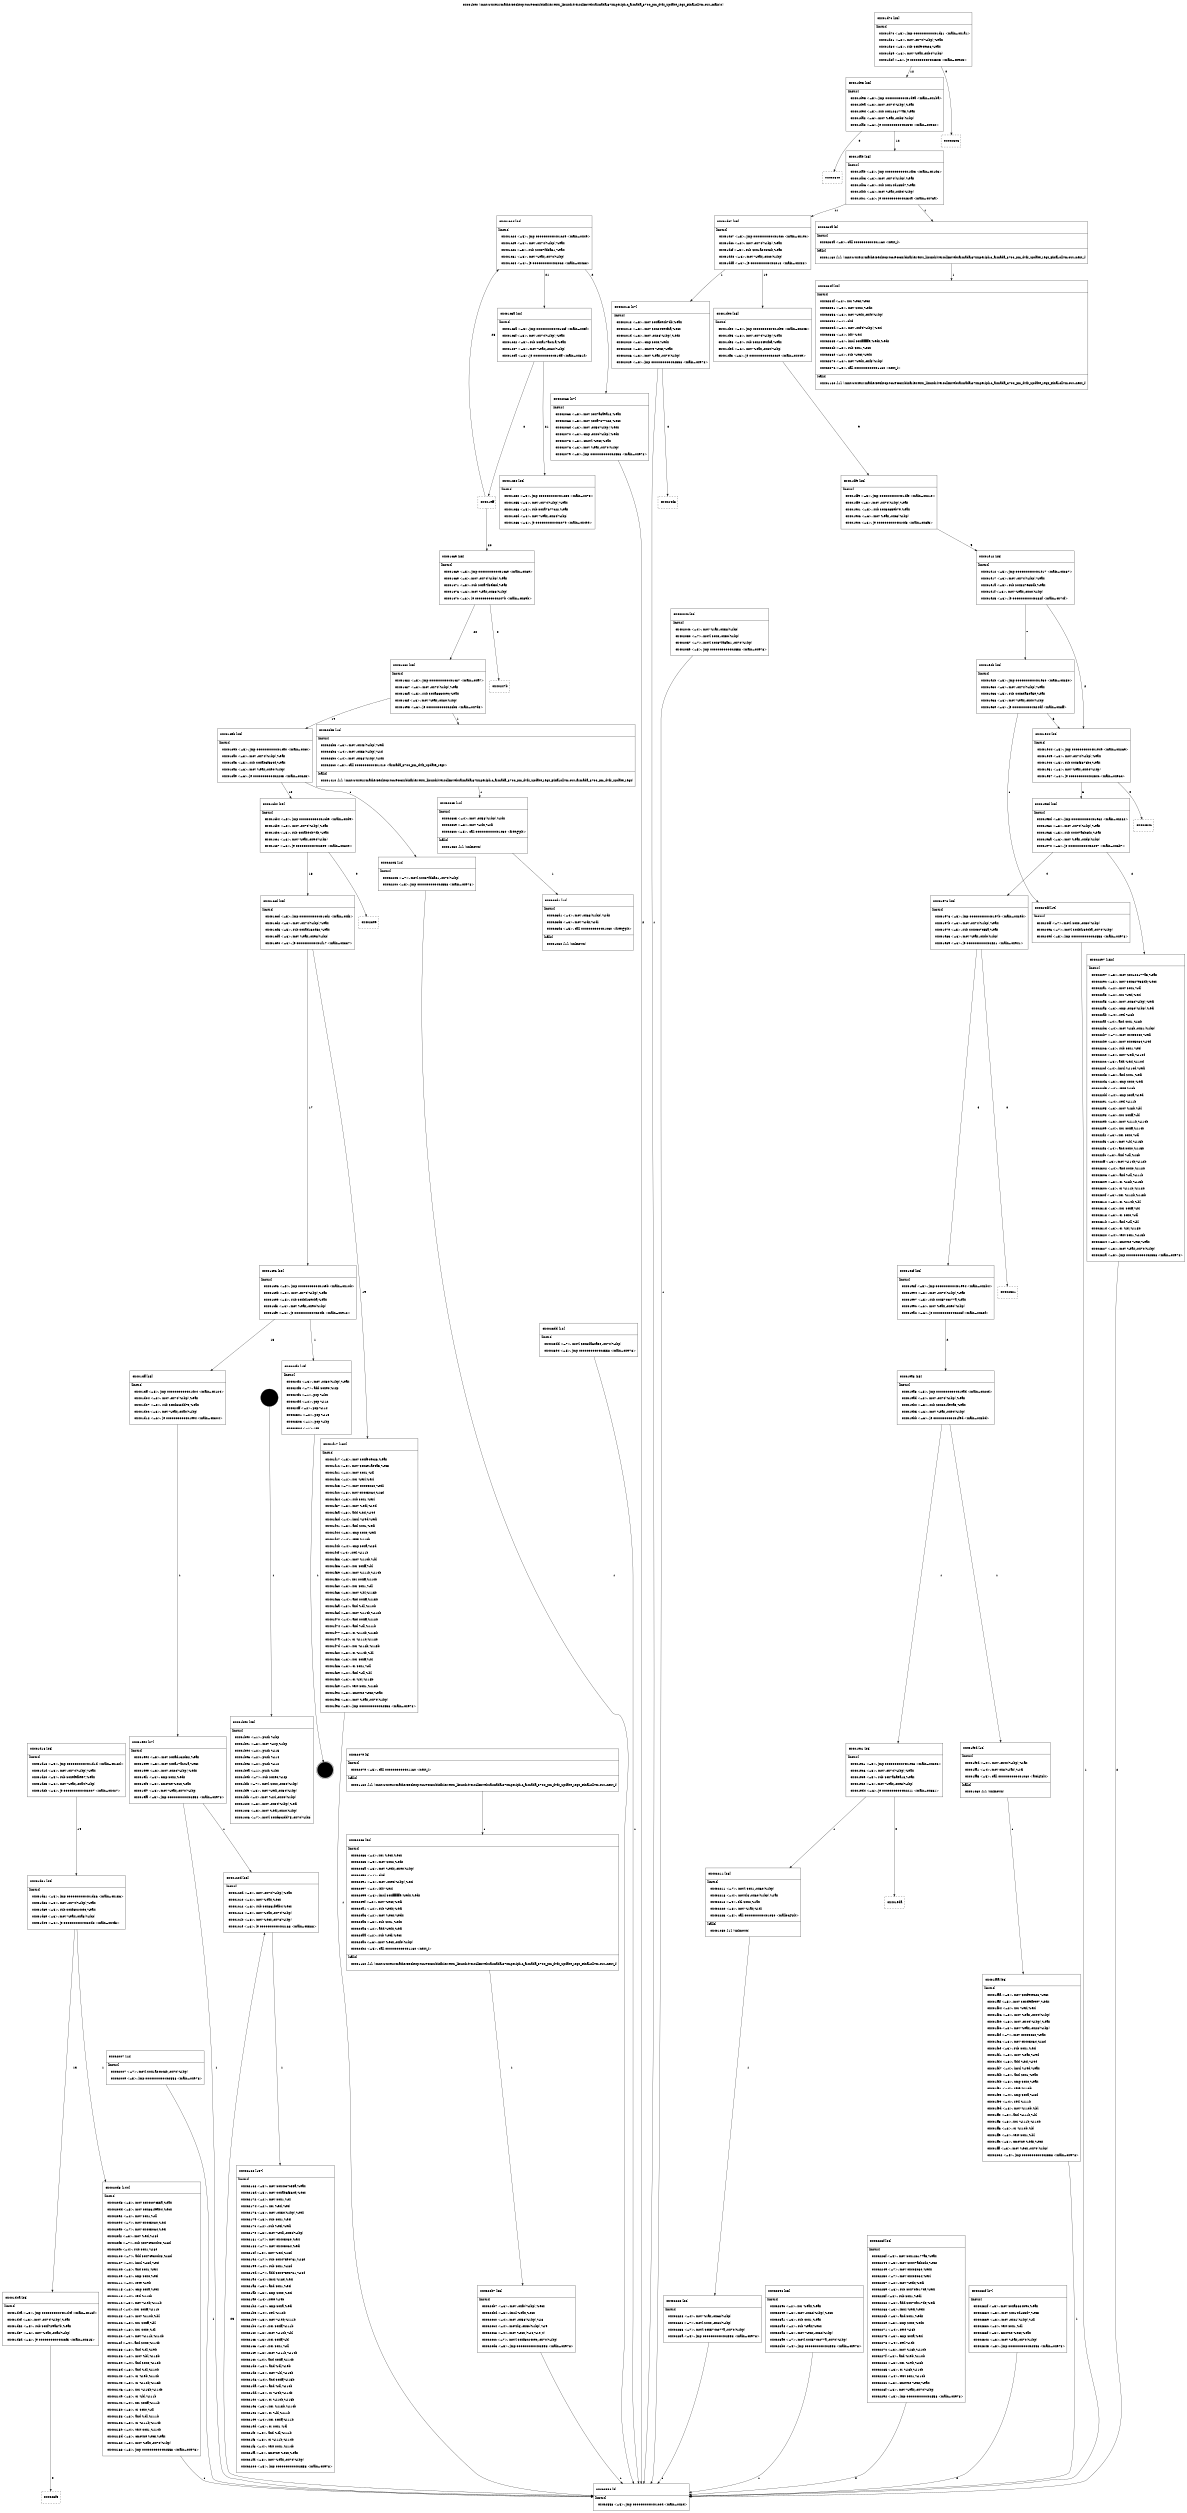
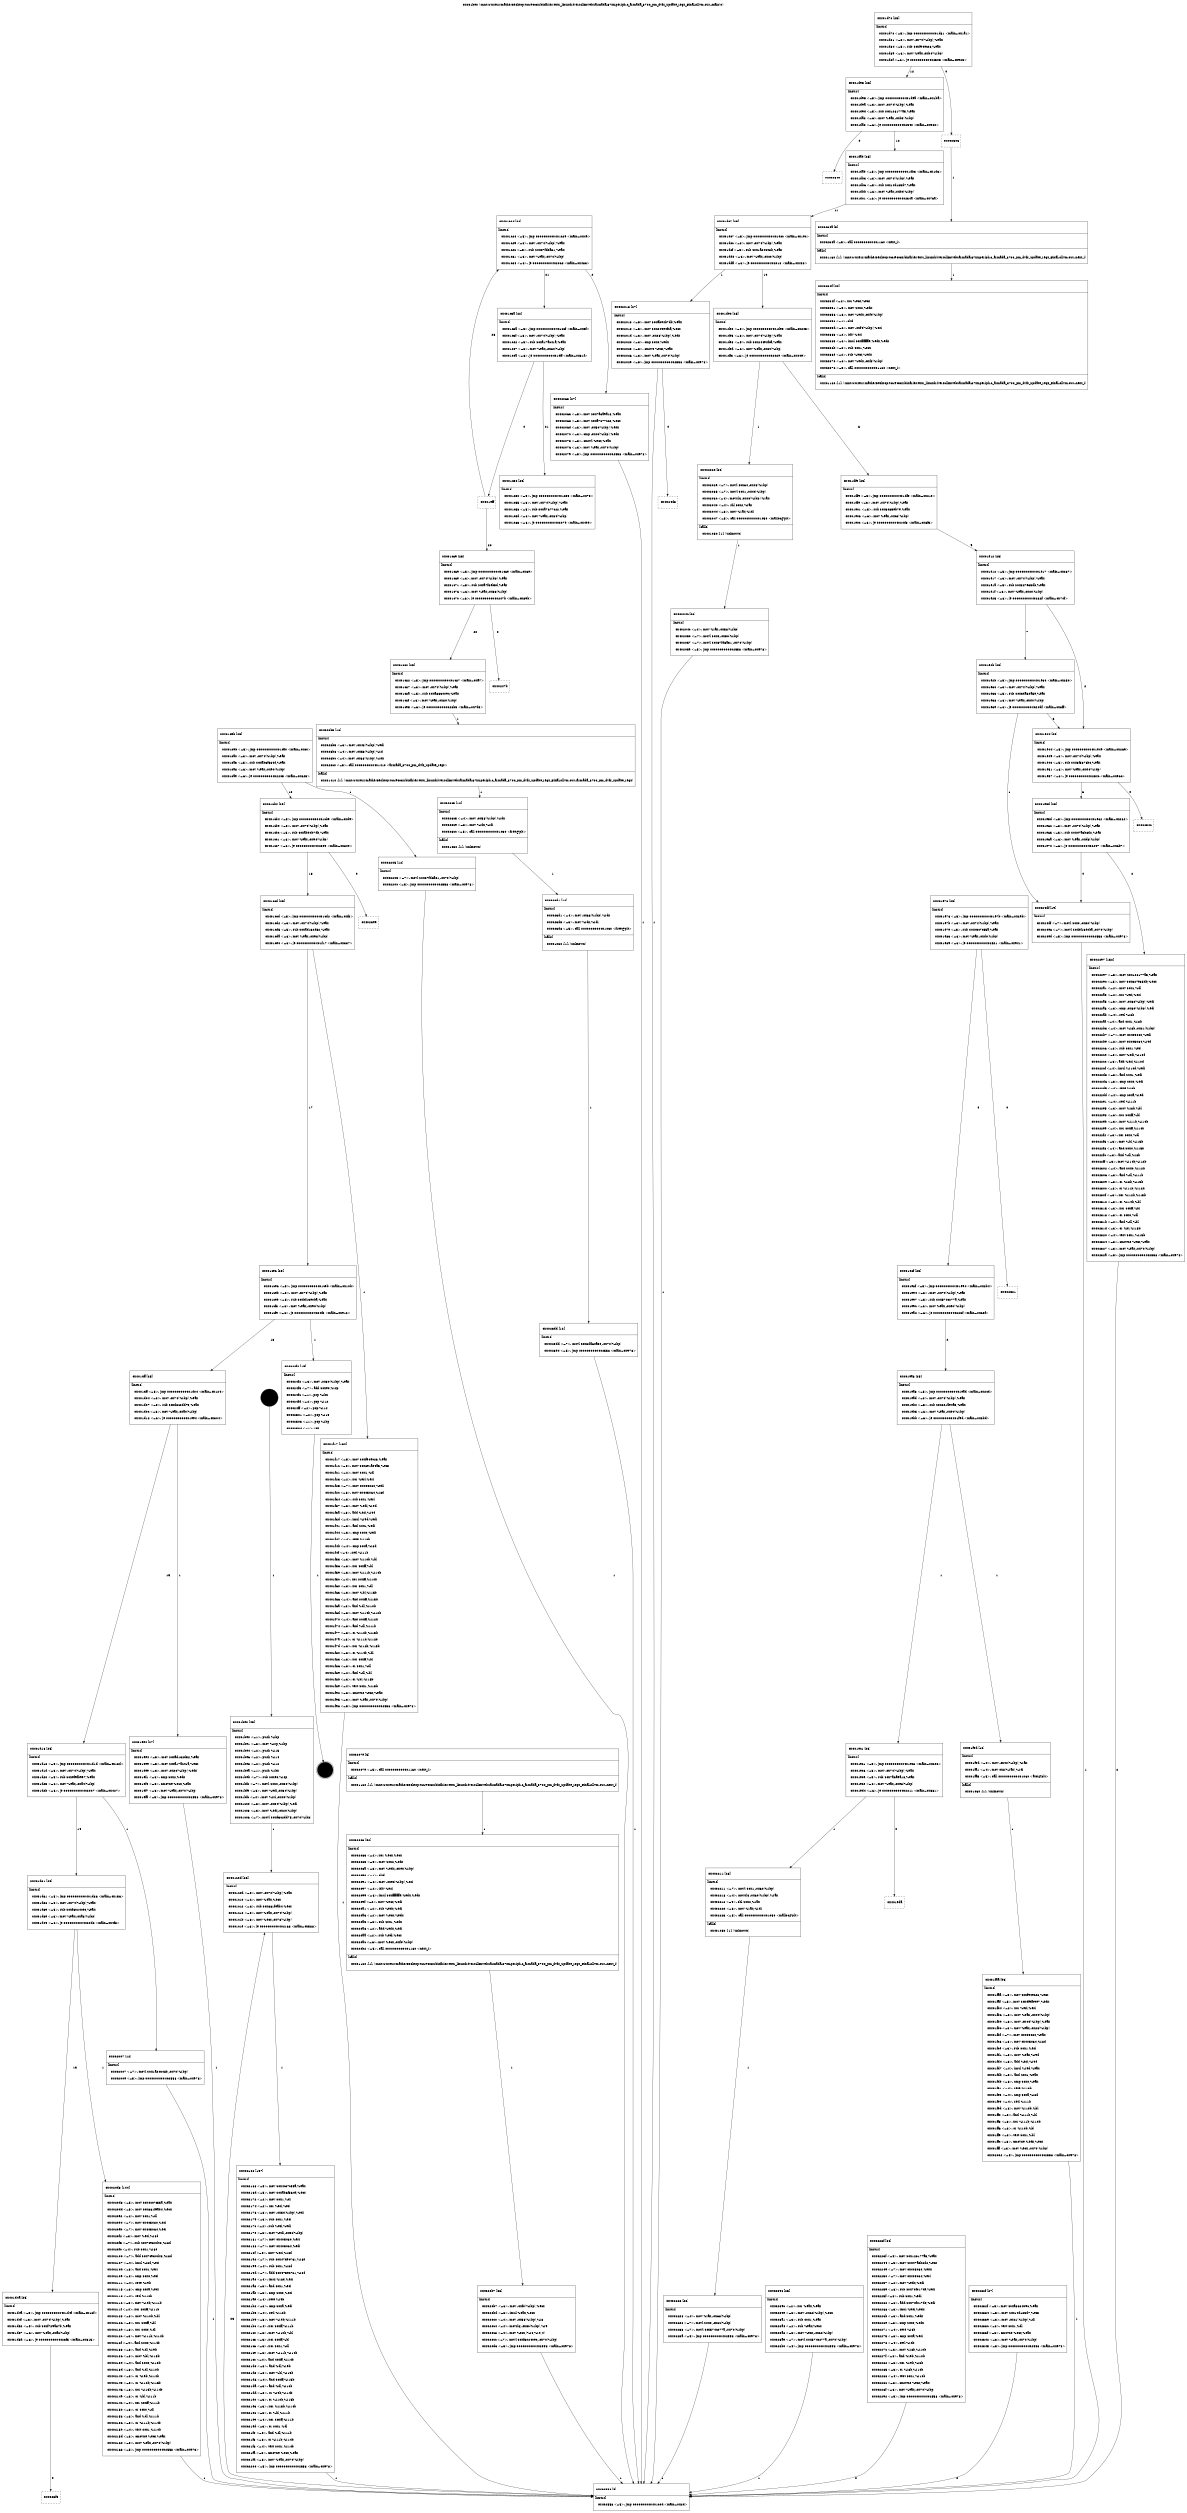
edge "0x401dae [25]" -> "0x40234a [5]": now "0x402505" -> "0x40234a [5]"
edge "0x401de0 [25]" -> "0x401df9 [25]": label " 9" -> " 6"
node "0x40202e [30]": added
edge "0x401c82 [25]" -> "0x401c9b [25]": removed, label "19"
edge "0x401e5d [25]" -> "0x401e76 [25]": now "0x401e5d [25]" -> "0x4024df [19]"
edge "0x402063 [27]" -> "0x402558 [5]": label " 2" -> " 1"
edge "0x4023d1 [12]" -> "0x4023dd [12]": added, label "1"
edge "0x401ccd [25]" -> "0x401f17 [134]": label " 19" -> " 1"
edge "0x401cff [25]" -> "0x401d18 [25]": added, label "15"
edge "0x401ee4 [27]" -> "0x401c0d [23]": now "0x401be0 [45]" -> "0x401c0d [23]"
edge "0x401d18 [25]" -> "0x402007 [12]": added, label "1"
edge "0x402168 [157]" -> "0x402558 [5]": added, label "1"
